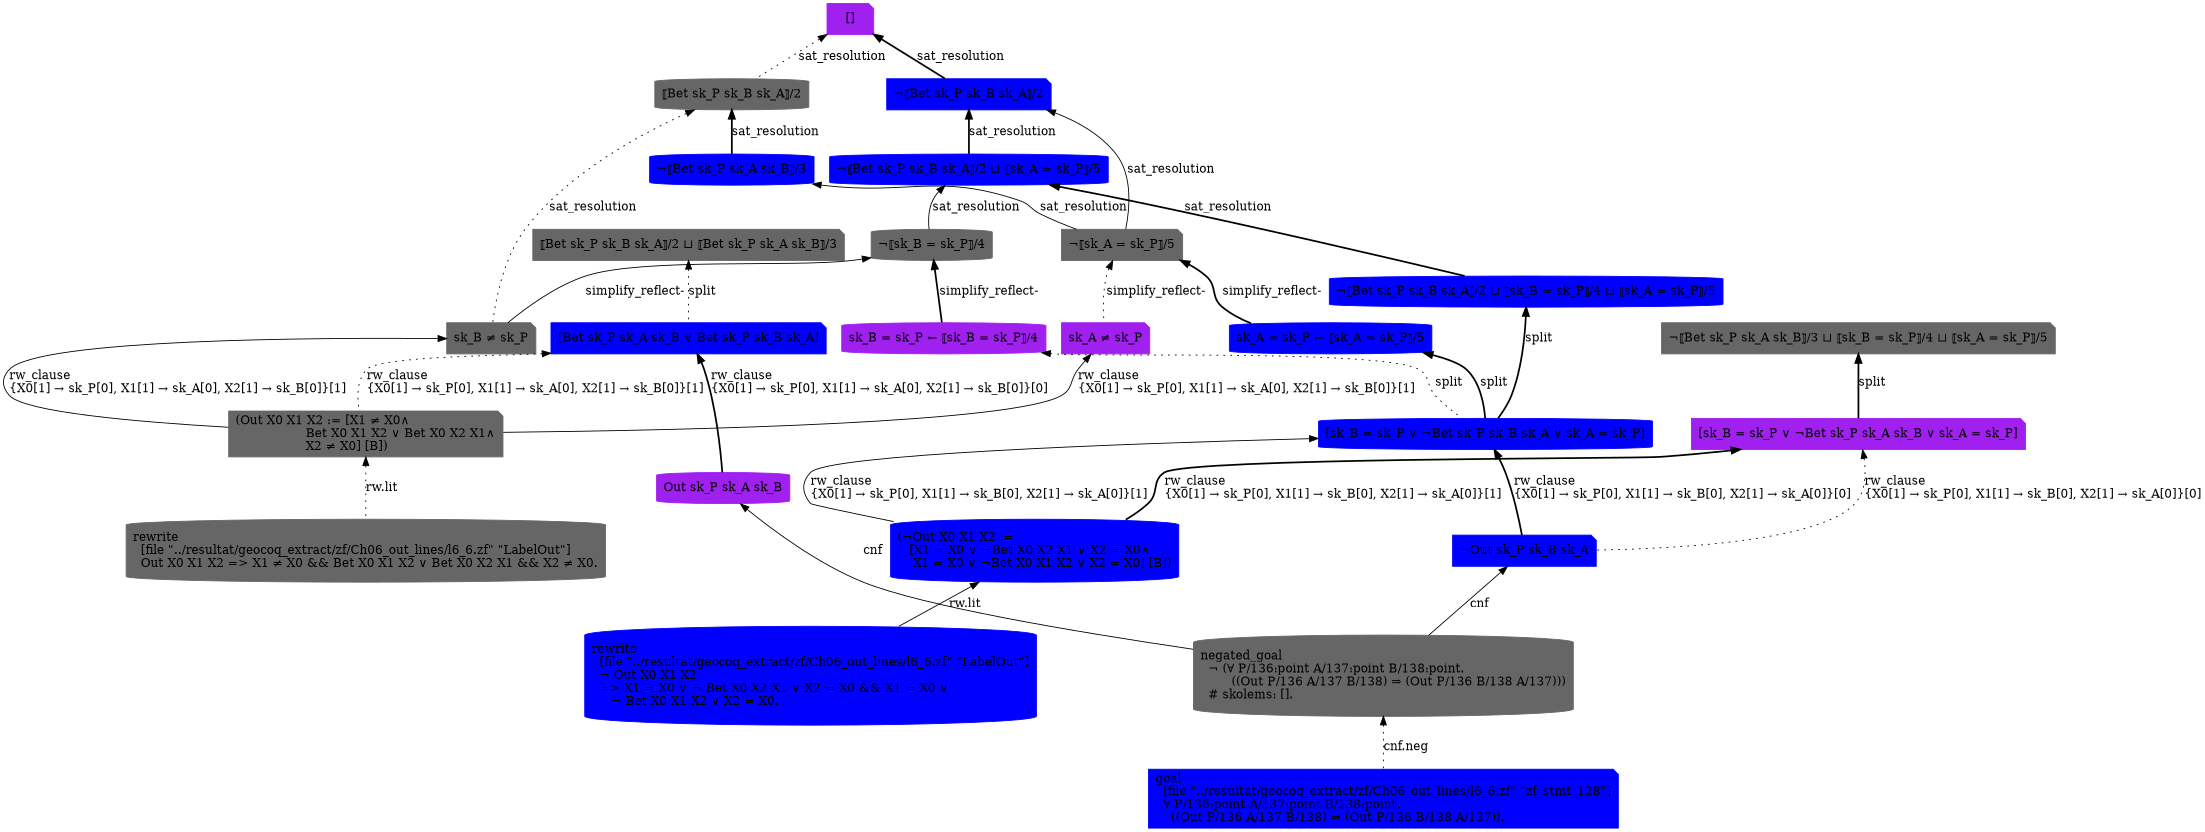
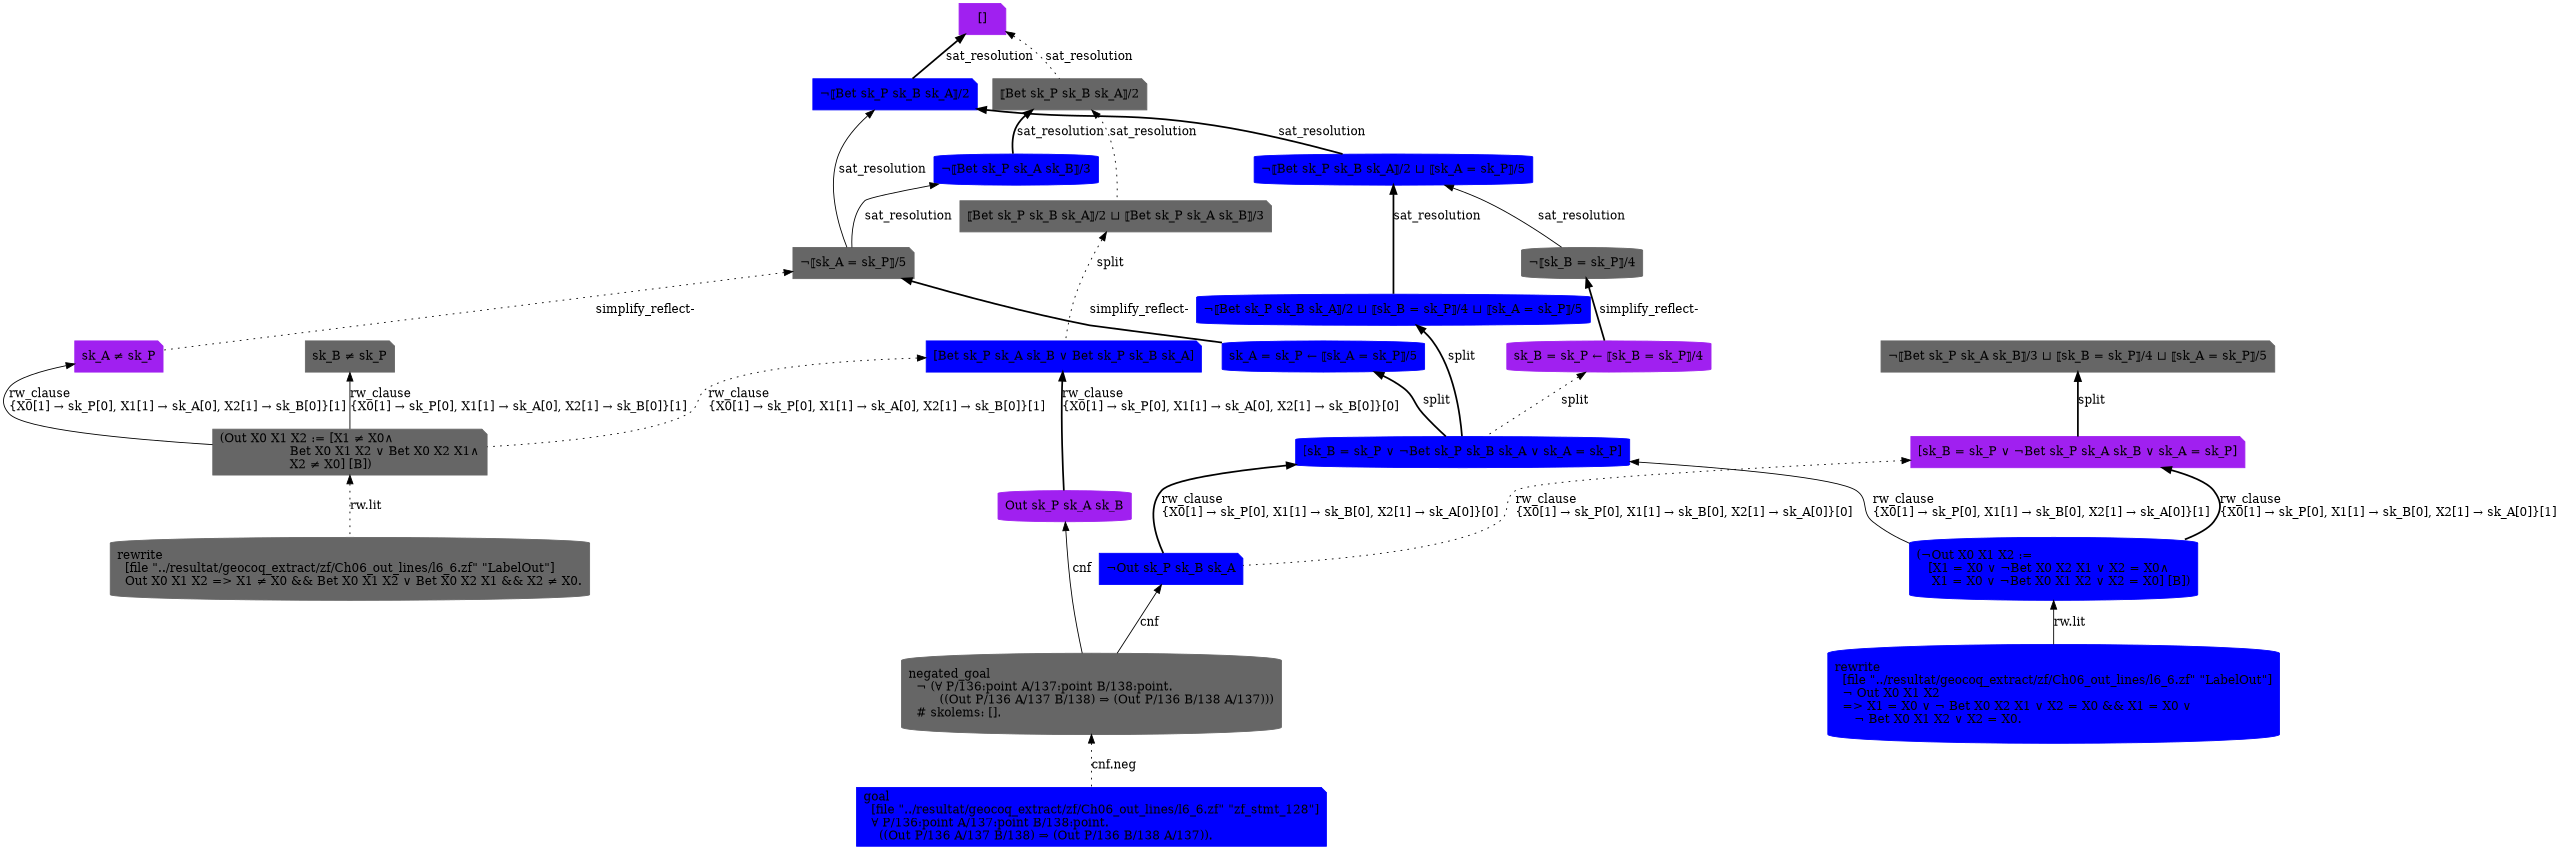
node "⟦Bet sk_P sk_B sk_A⟧/2": shape cylinder -> note
edge "sk_B ≠ sk_P" -> "⟦Bet sk_P sk_B sk_A⟧/2": now "⟦Bet sk_P sk_B sk_A⟧/2 ⊔ ⟦Bet sk_P sk_A sk_B⟧/3" -> "⟦Bet sk_P sk_B sk_A⟧/2"
edge "sk_B ≠ sk_P" -> "¬⟦sk_B = sk_P⟧/4": removed, label "simplify_reflect-"
